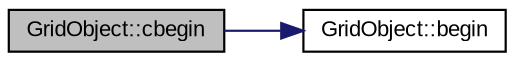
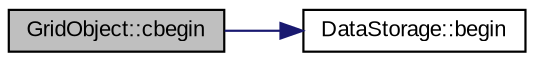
node "GridObject::begin": label "GridObject::begin" -> "DataStorage::begin"
